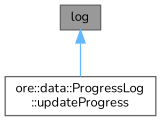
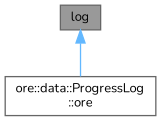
node "ore::data::ProgressLog ::updateProgress": label "ore::data::ProgressLog ::updateProgress" -> "ore::data::ProgressLog ::ore"
